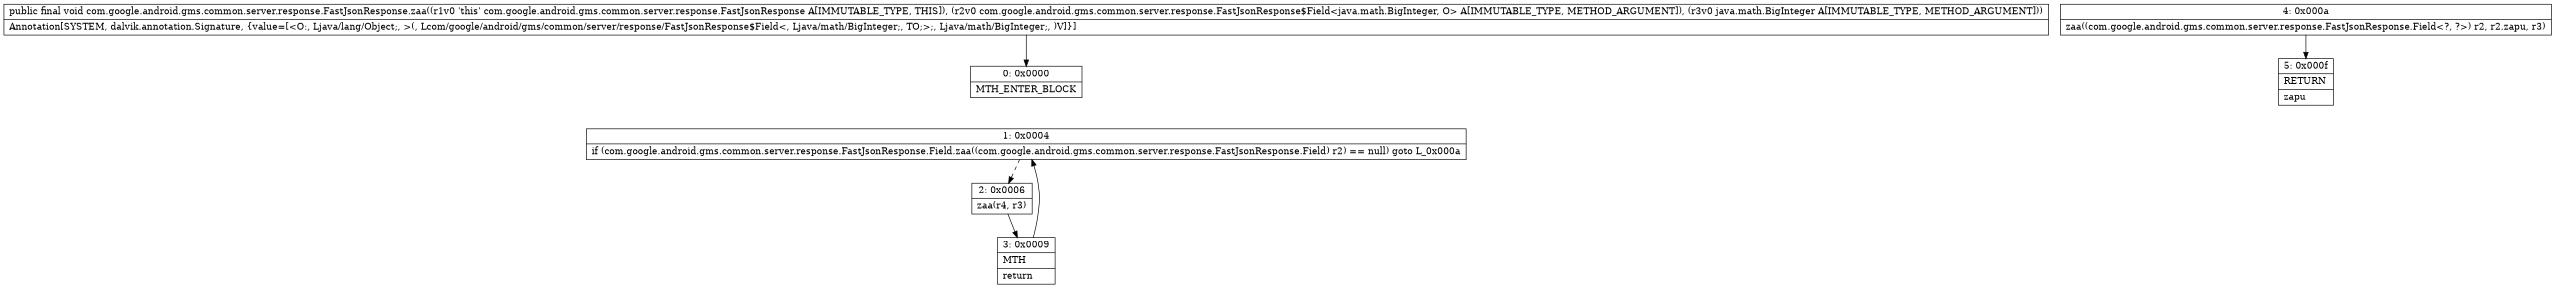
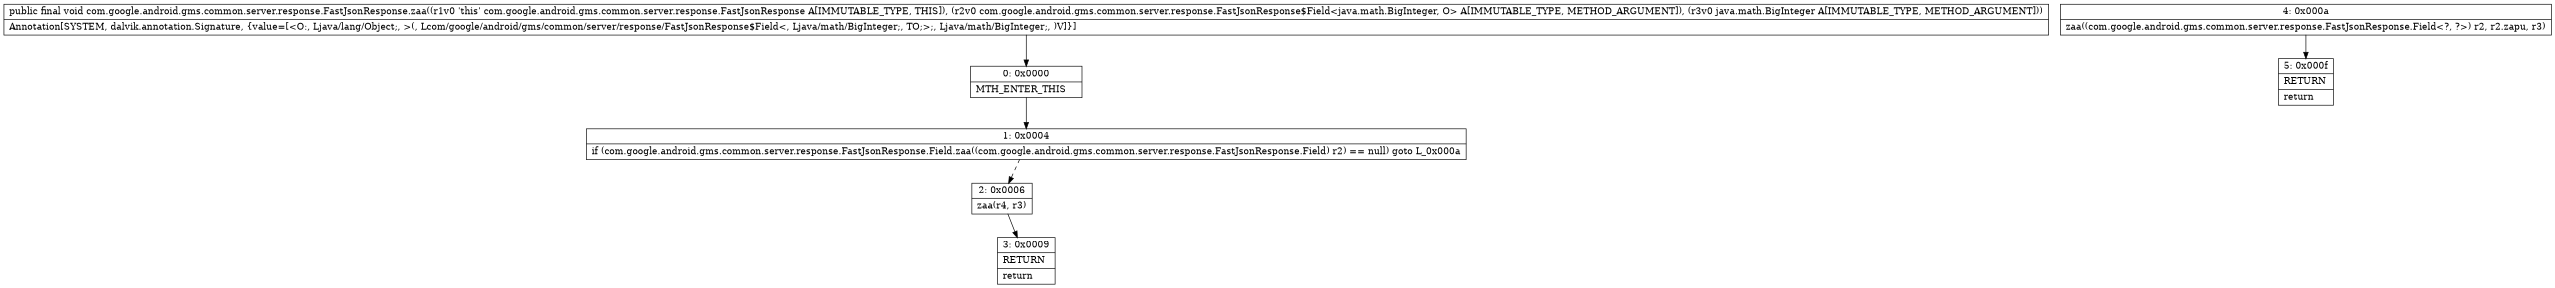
node "0: 0x0000": text "MTH_ENTER_BLOCK" -> "MTH_ENTER_THIS"
node "5: 0x000f": text "zapu" -> "return"
edge "3: 0x0009" -> "1: 0x0004": now "0: 0x0000" -> "1: 0x0004"
node "3: 0x0009": text "MTH" -> "RETURN"
